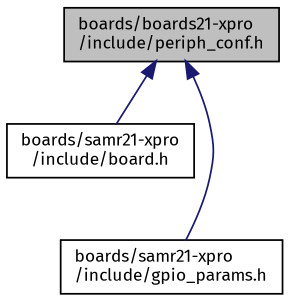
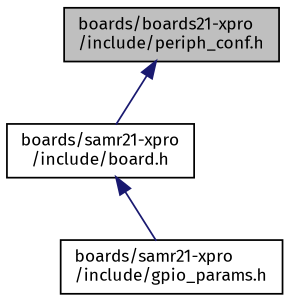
edge "boards/samr21-xpro /include/gpio_params.h" -> "boards/boards21-xpro /include/periph_conf.h": now "boards/samr21-xpro /include/gpio_params.h" -> "boards/samr21-xpro /include/board.h"
